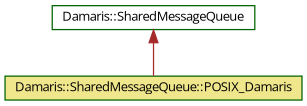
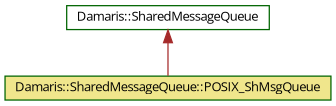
node "Damaris::SharedMessageQueue::POSIX_Damaris": label "Damaris::SharedMessageQueue::POSIX_Damaris" -> "Damaris::SharedMessageQueue::POSIX_ShMsgQueue"
